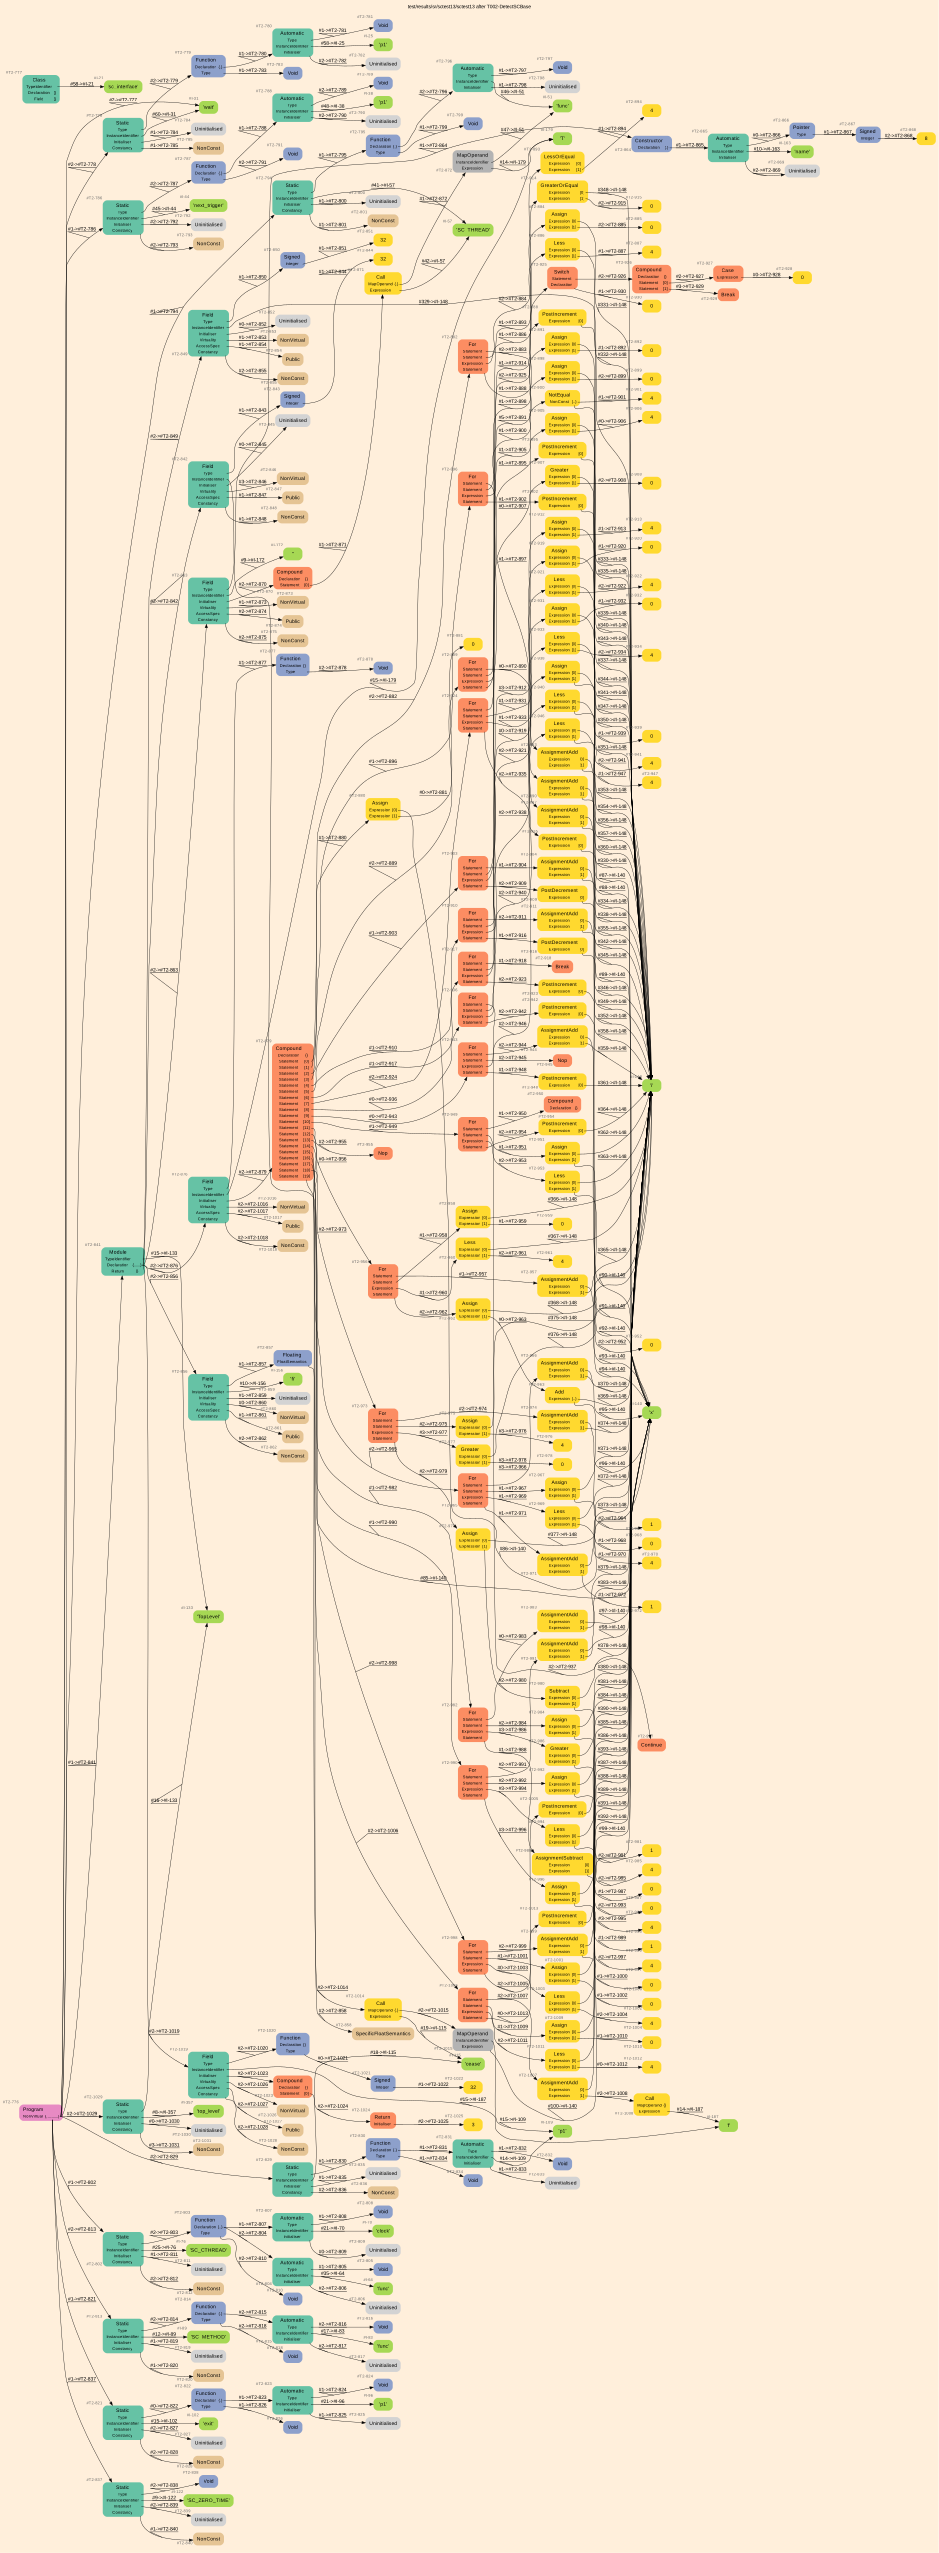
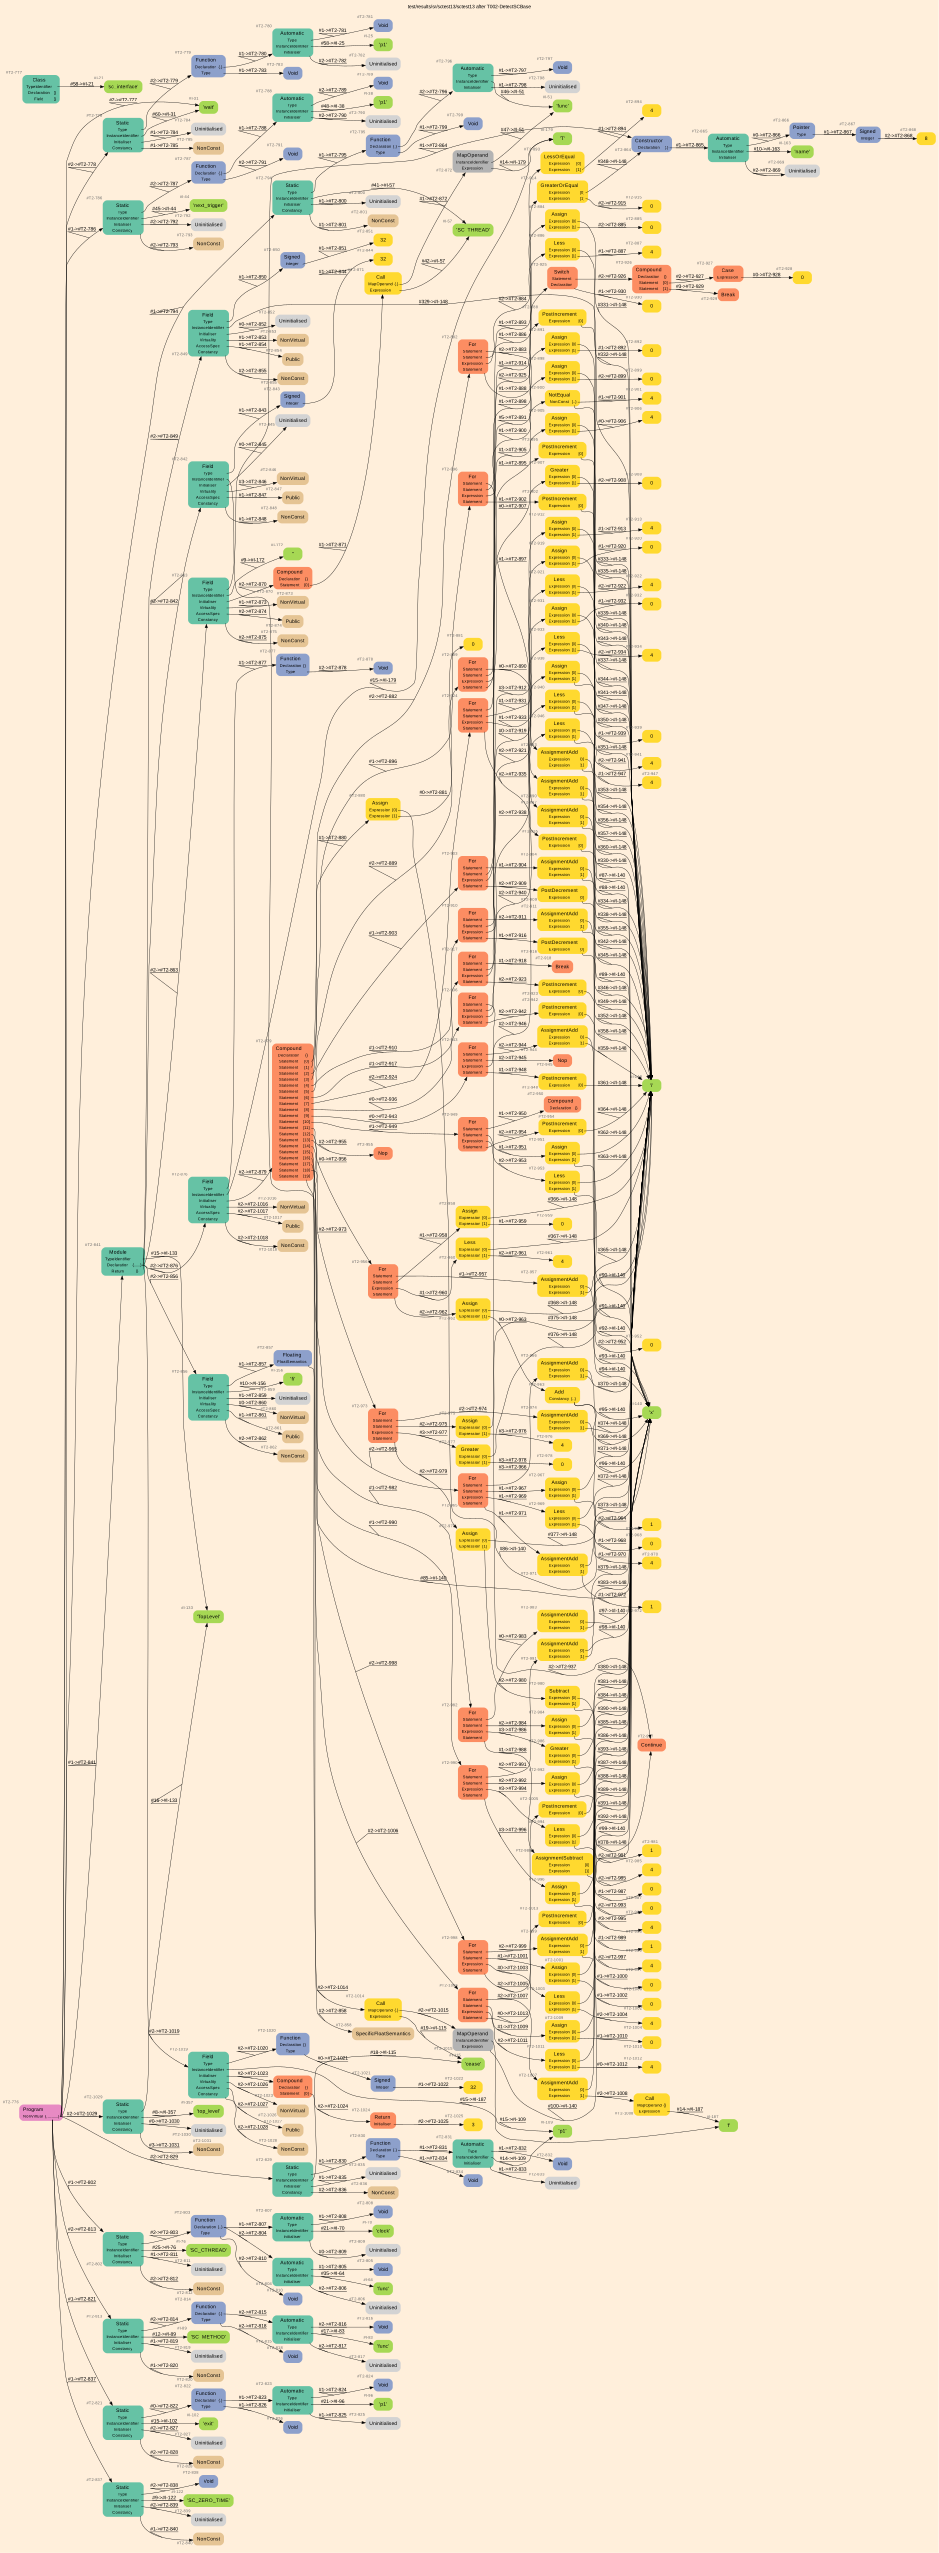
edge "GreaterOrEqual" -> "'i'": now "GreaterOrEqual" -> "Constructor"
edge "Add" -> "'i'": now "Add" -> "'x'"
node "Add": text "Expression" -> "Constancy"
edge "Subtract" -> "'i'": now "Subtract" -> "Continue"
